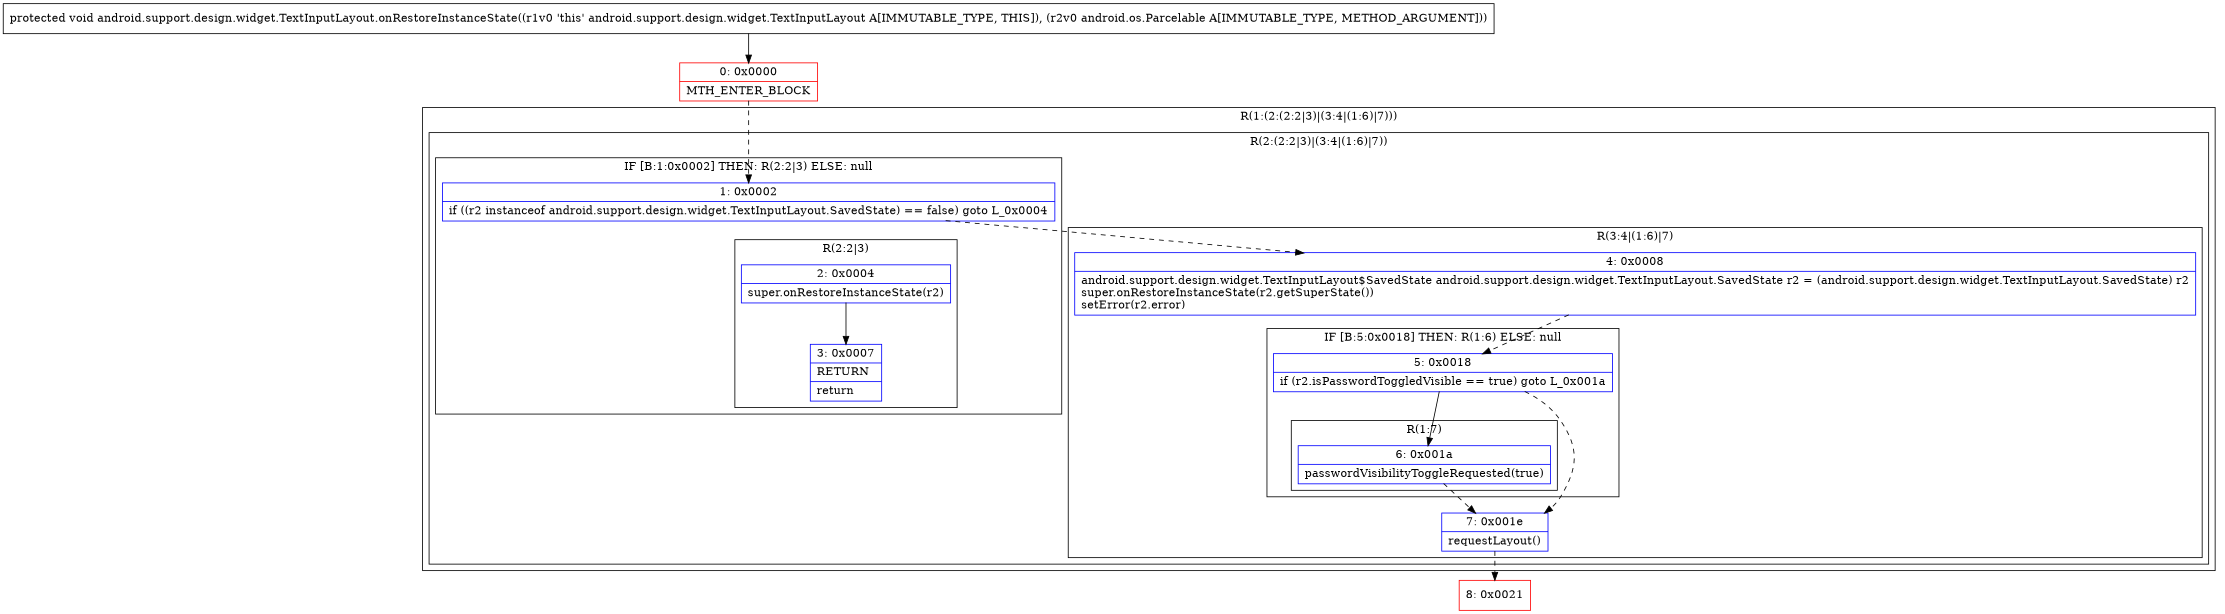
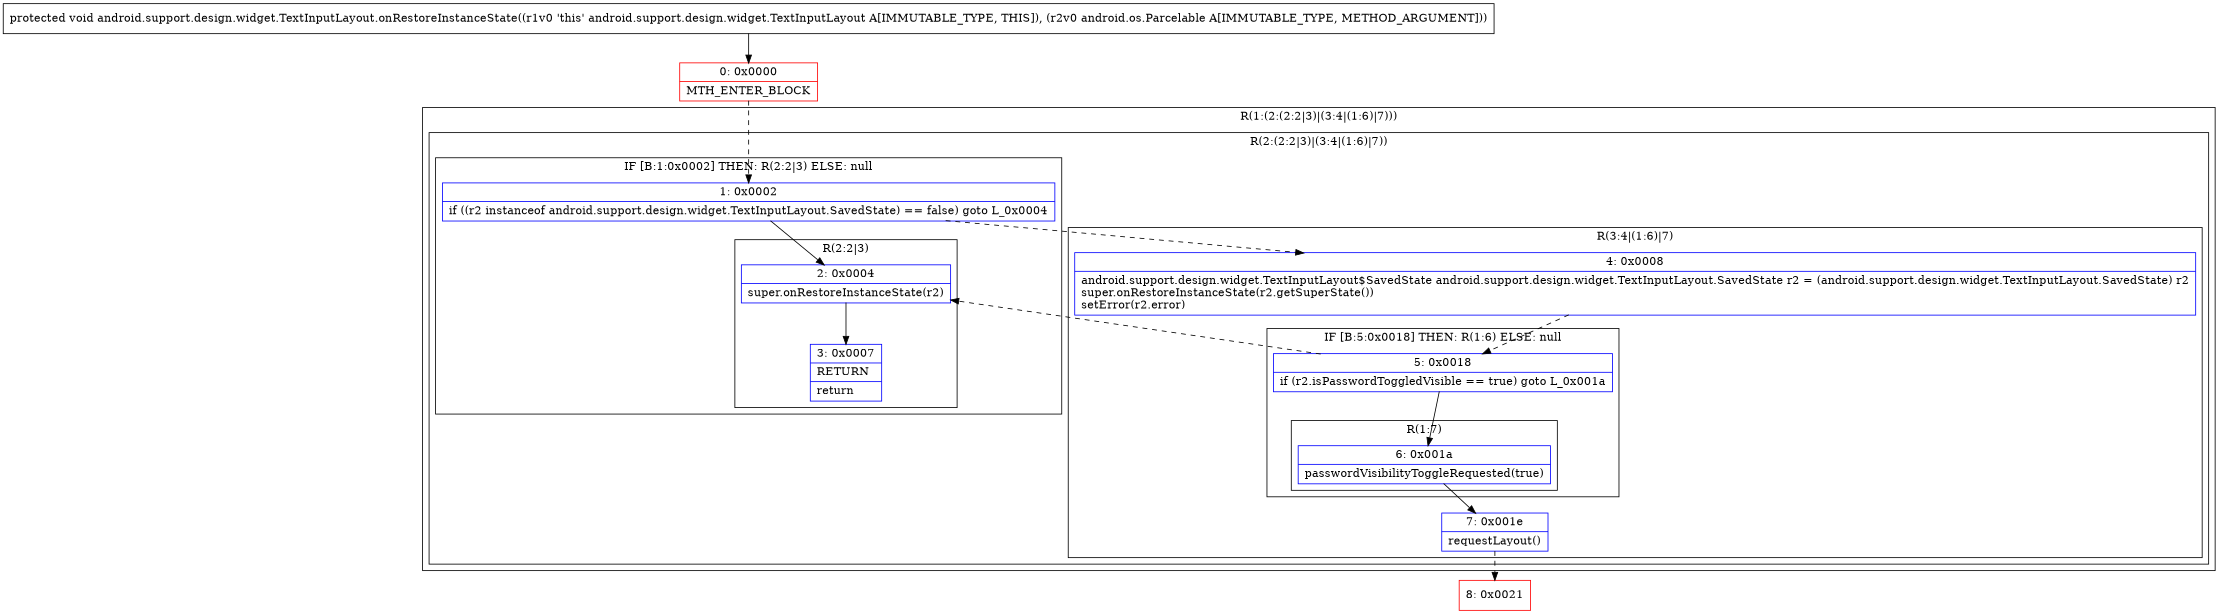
edge "1: 0x0002" -> "2: 0x0004": added
edge "5: 0x0018" -> "7: 0x001e": now "5: 0x0018" -> "2: 0x0004"
edge "6: 0x001a" -> "7: 0x001e": style dashed -> solid
